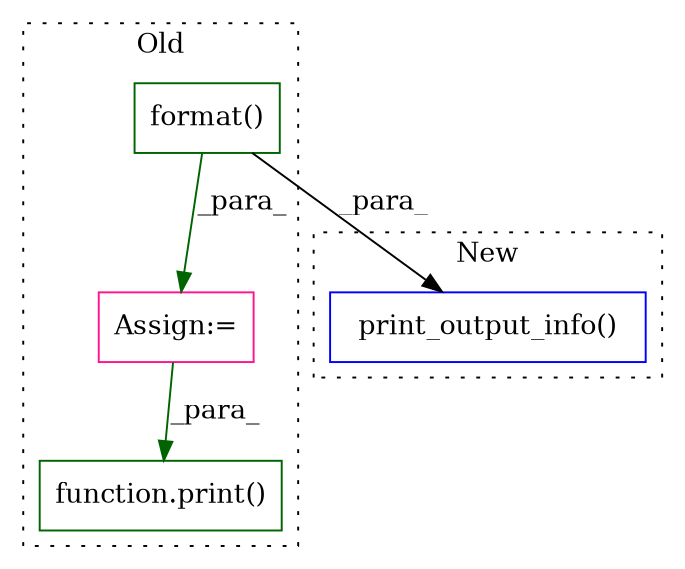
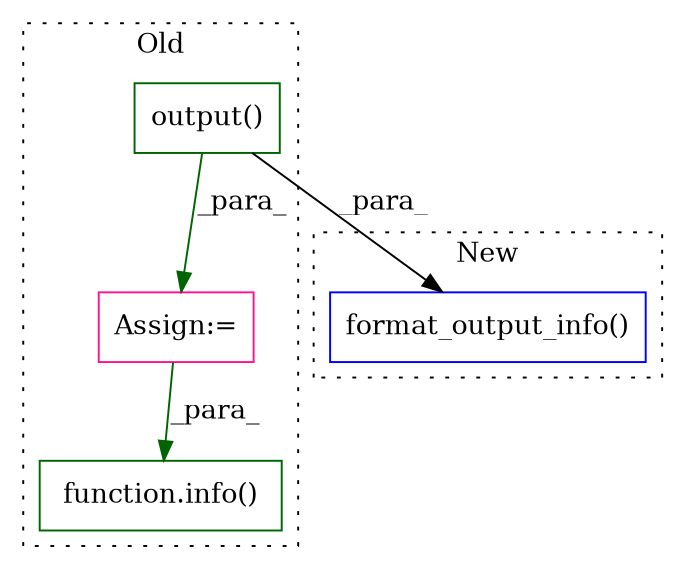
node "format()": label "format()" -> "output()"
node "print_output_info()": label "print_output_info()" -> "format_output_info()"
node "function.print()": label "function.print()" -> "function.info()"
